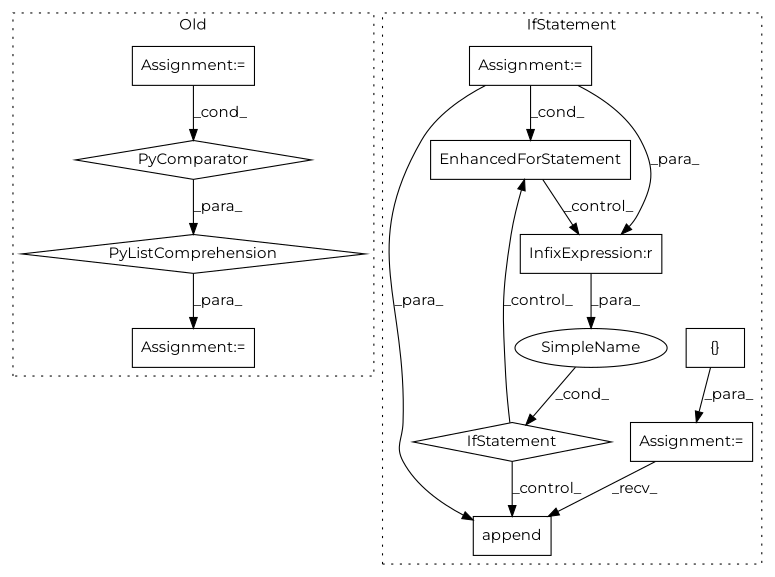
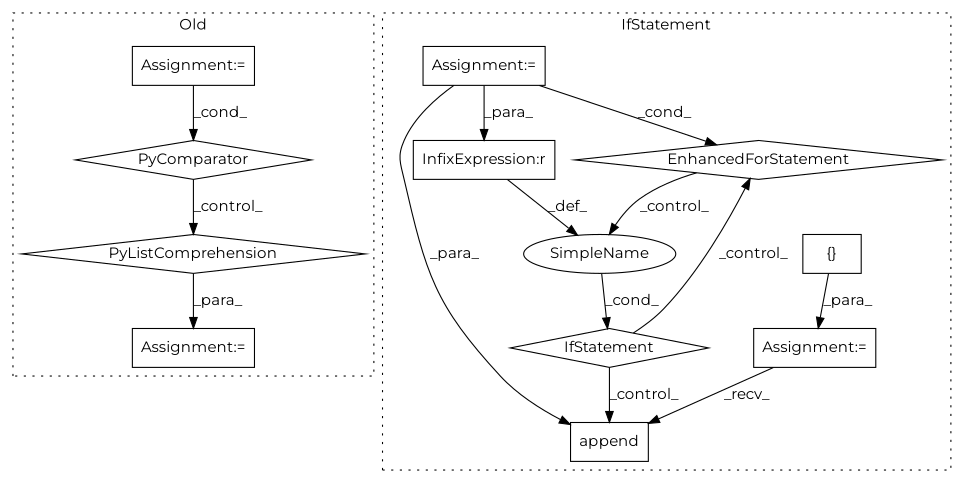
node "EnhancedForStatement": shape box -> diamond
edge "EnhancedForStatement" -> "InfixExpression:r": now "EnhancedForStatement" -> "SimpleName"
edge "PyComparator" -> "PyListComprehension": label "_para_" -> "_control_"
edge "InfixExpression:r" -> "SimpleName": label "_para_" -> "_def_"
